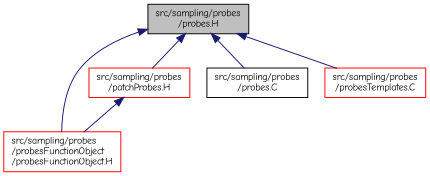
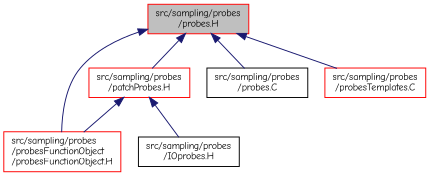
node "src/sampling/probes /probes.H": color black -> red
node "src/sampling/probes /IOprobes.H": added
